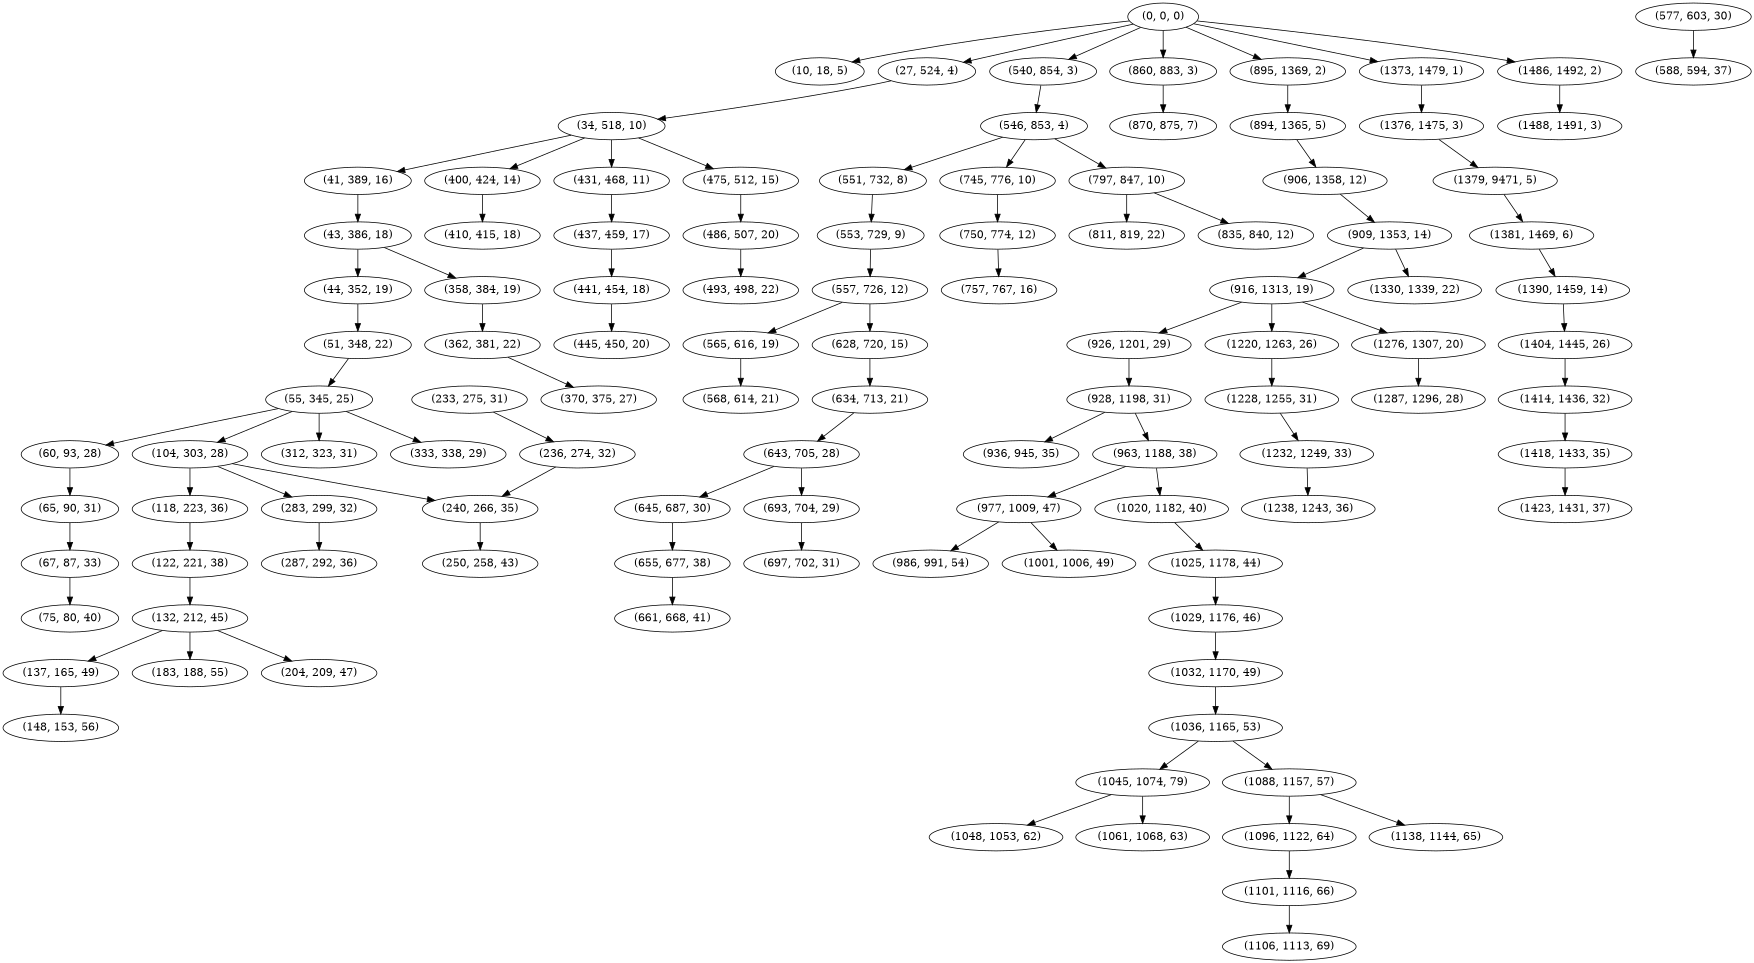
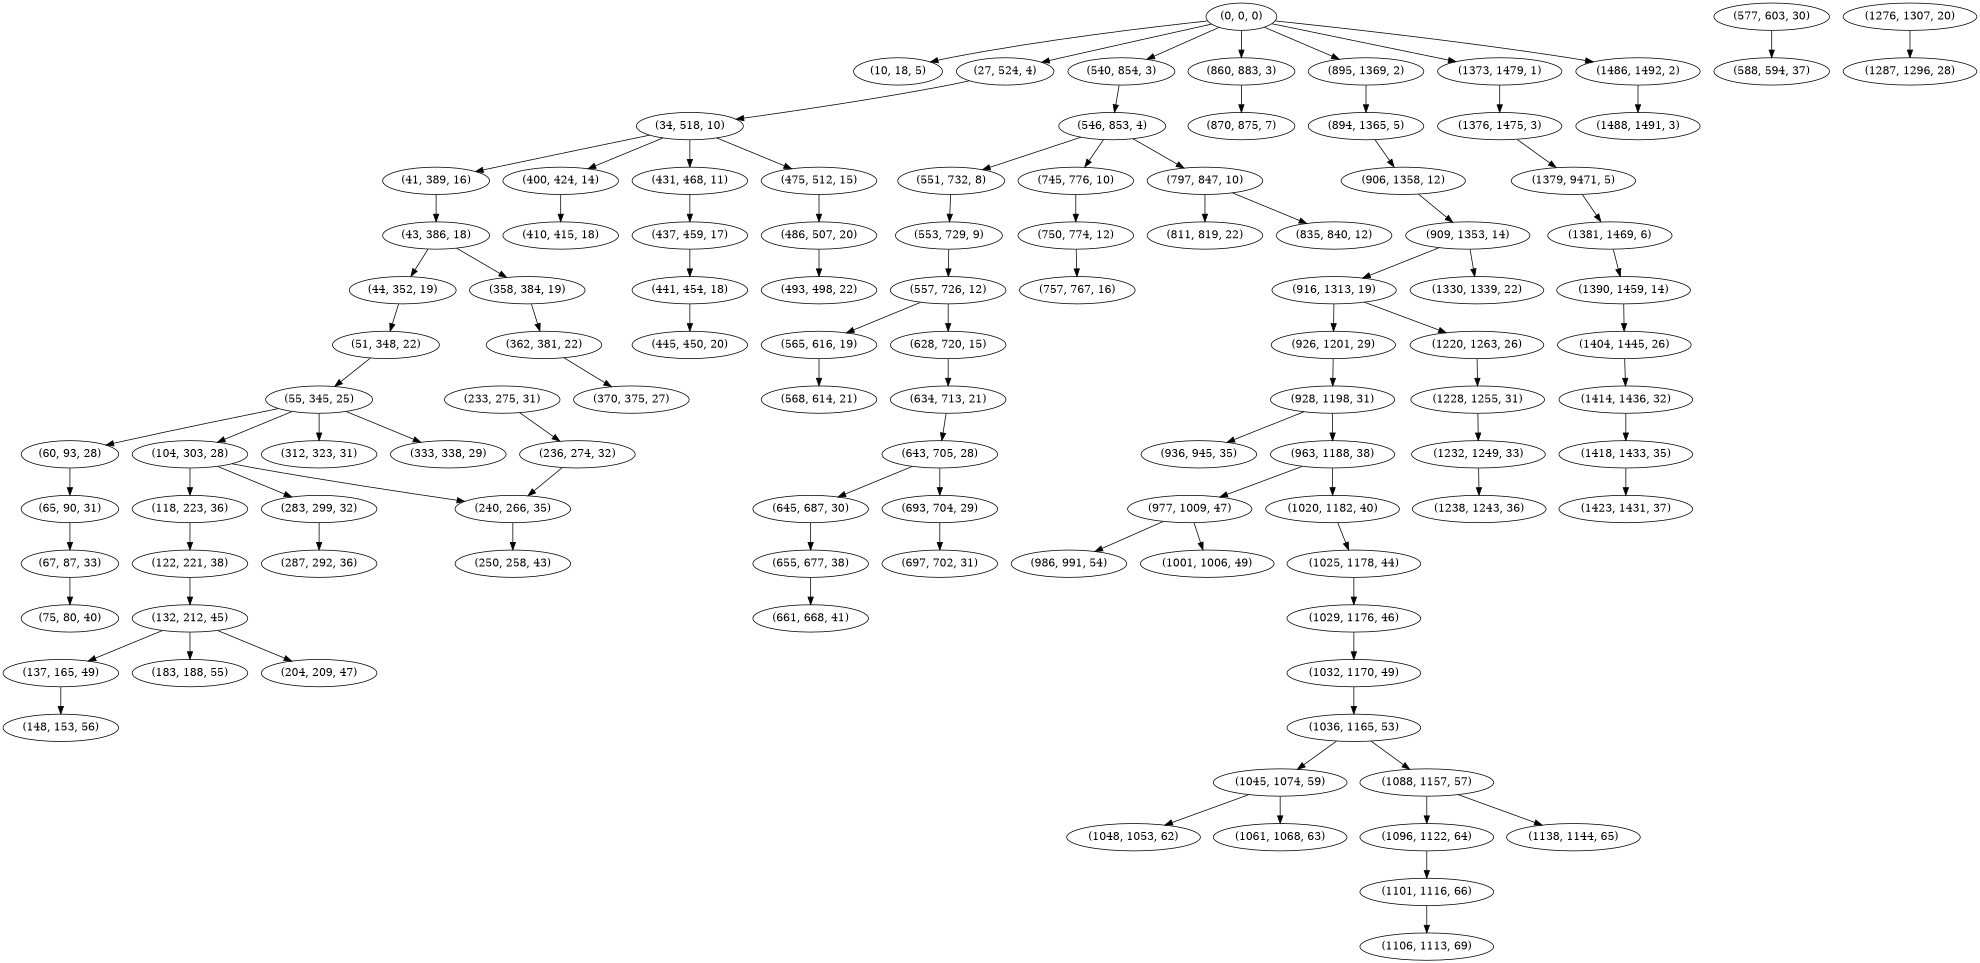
edge "(916, 1313, 19)" -> "(1276, 1307, 20)": removed
node "(1045, 1074, 79)": label "(1045, 1074, 79)" -> "(1045, 1074, 59)"
